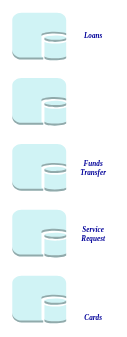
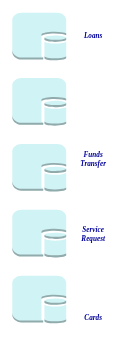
node "Funds Transfer": moved (93, 168) -> (93, 159)
